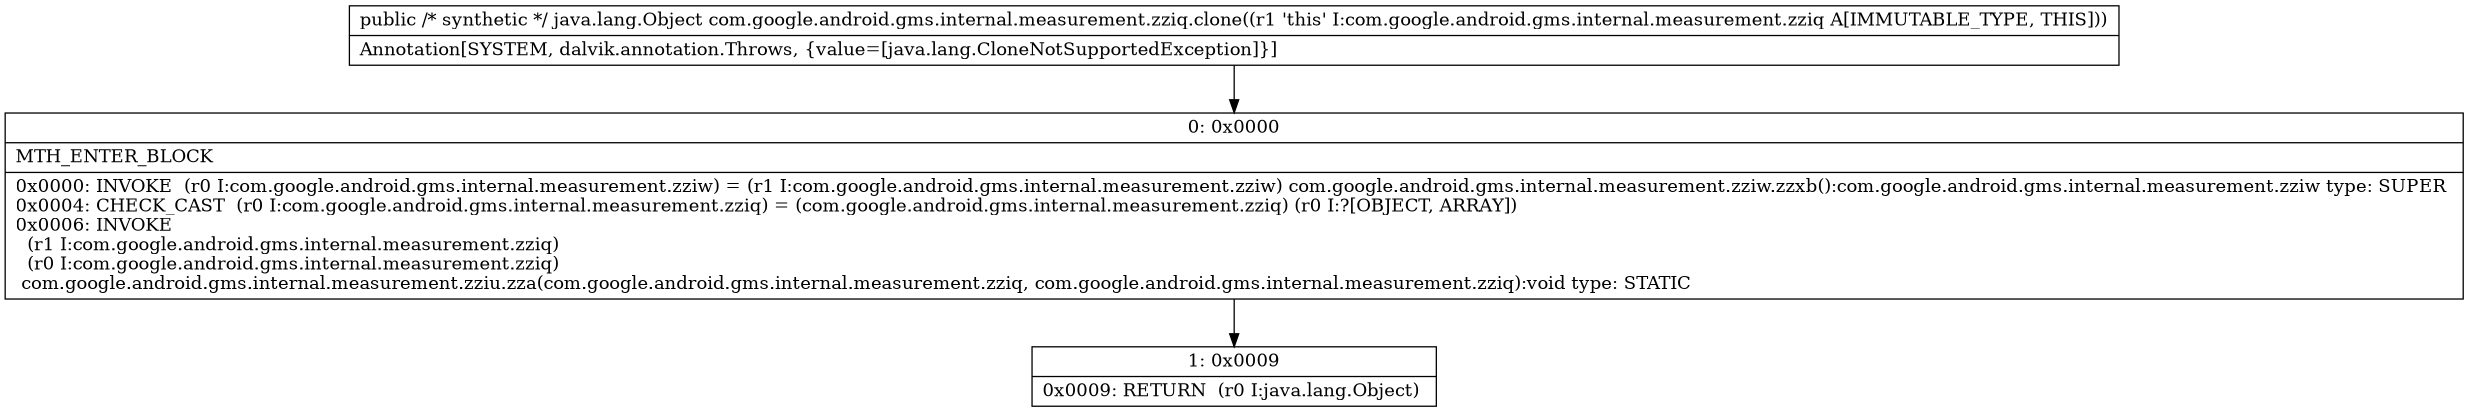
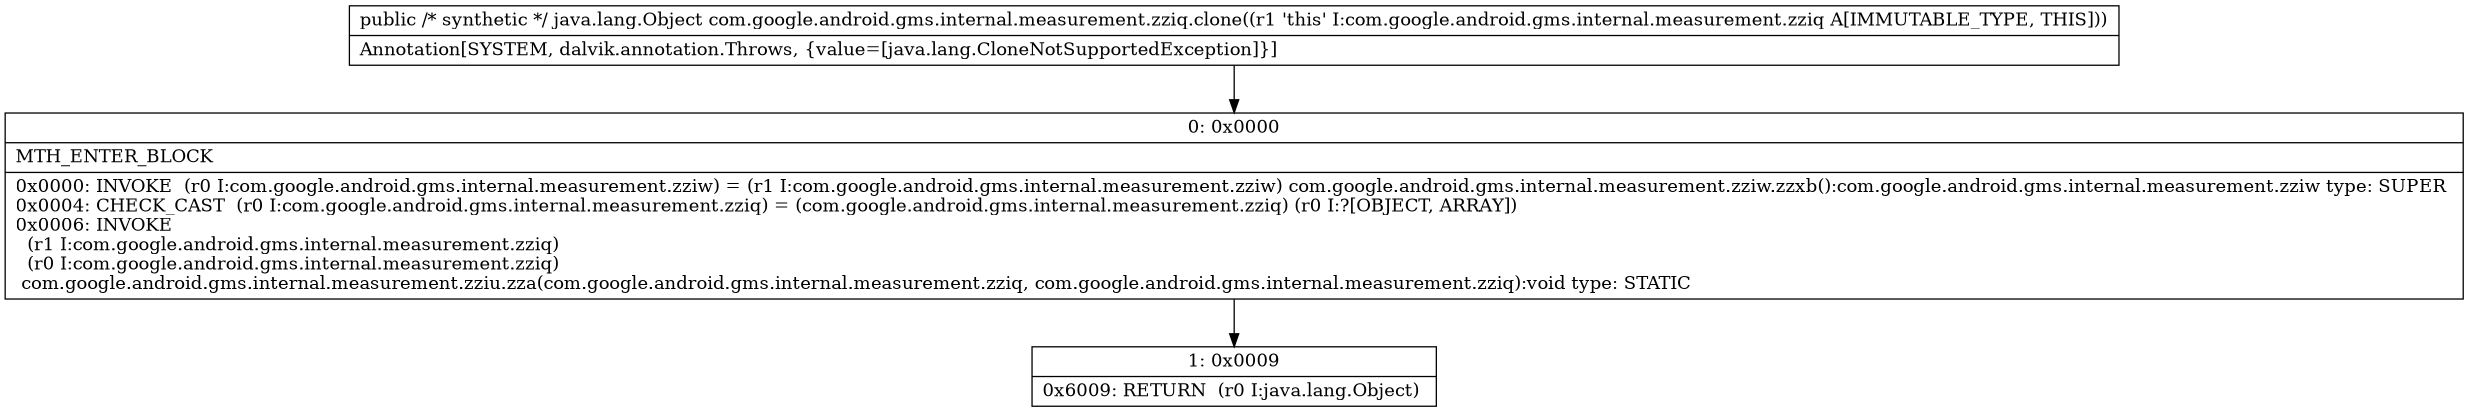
node "1: 0x0009": text "0x0009: RETURN  (r0 I:java.lang.Object)" -> "0x6009: RETURN  (r0 I:java.lang.Object)"
